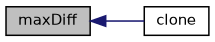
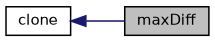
edge "clone" -> "maxDiff": reversed
